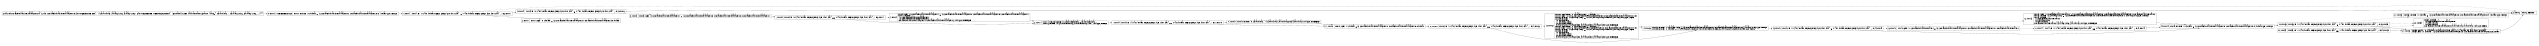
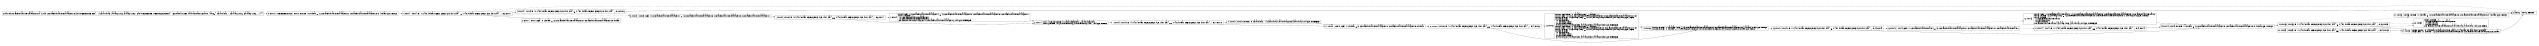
edge "4: 0x0009" -> "5: 0x000b": now "1: 0x0004" -> "5: 0x000b"
